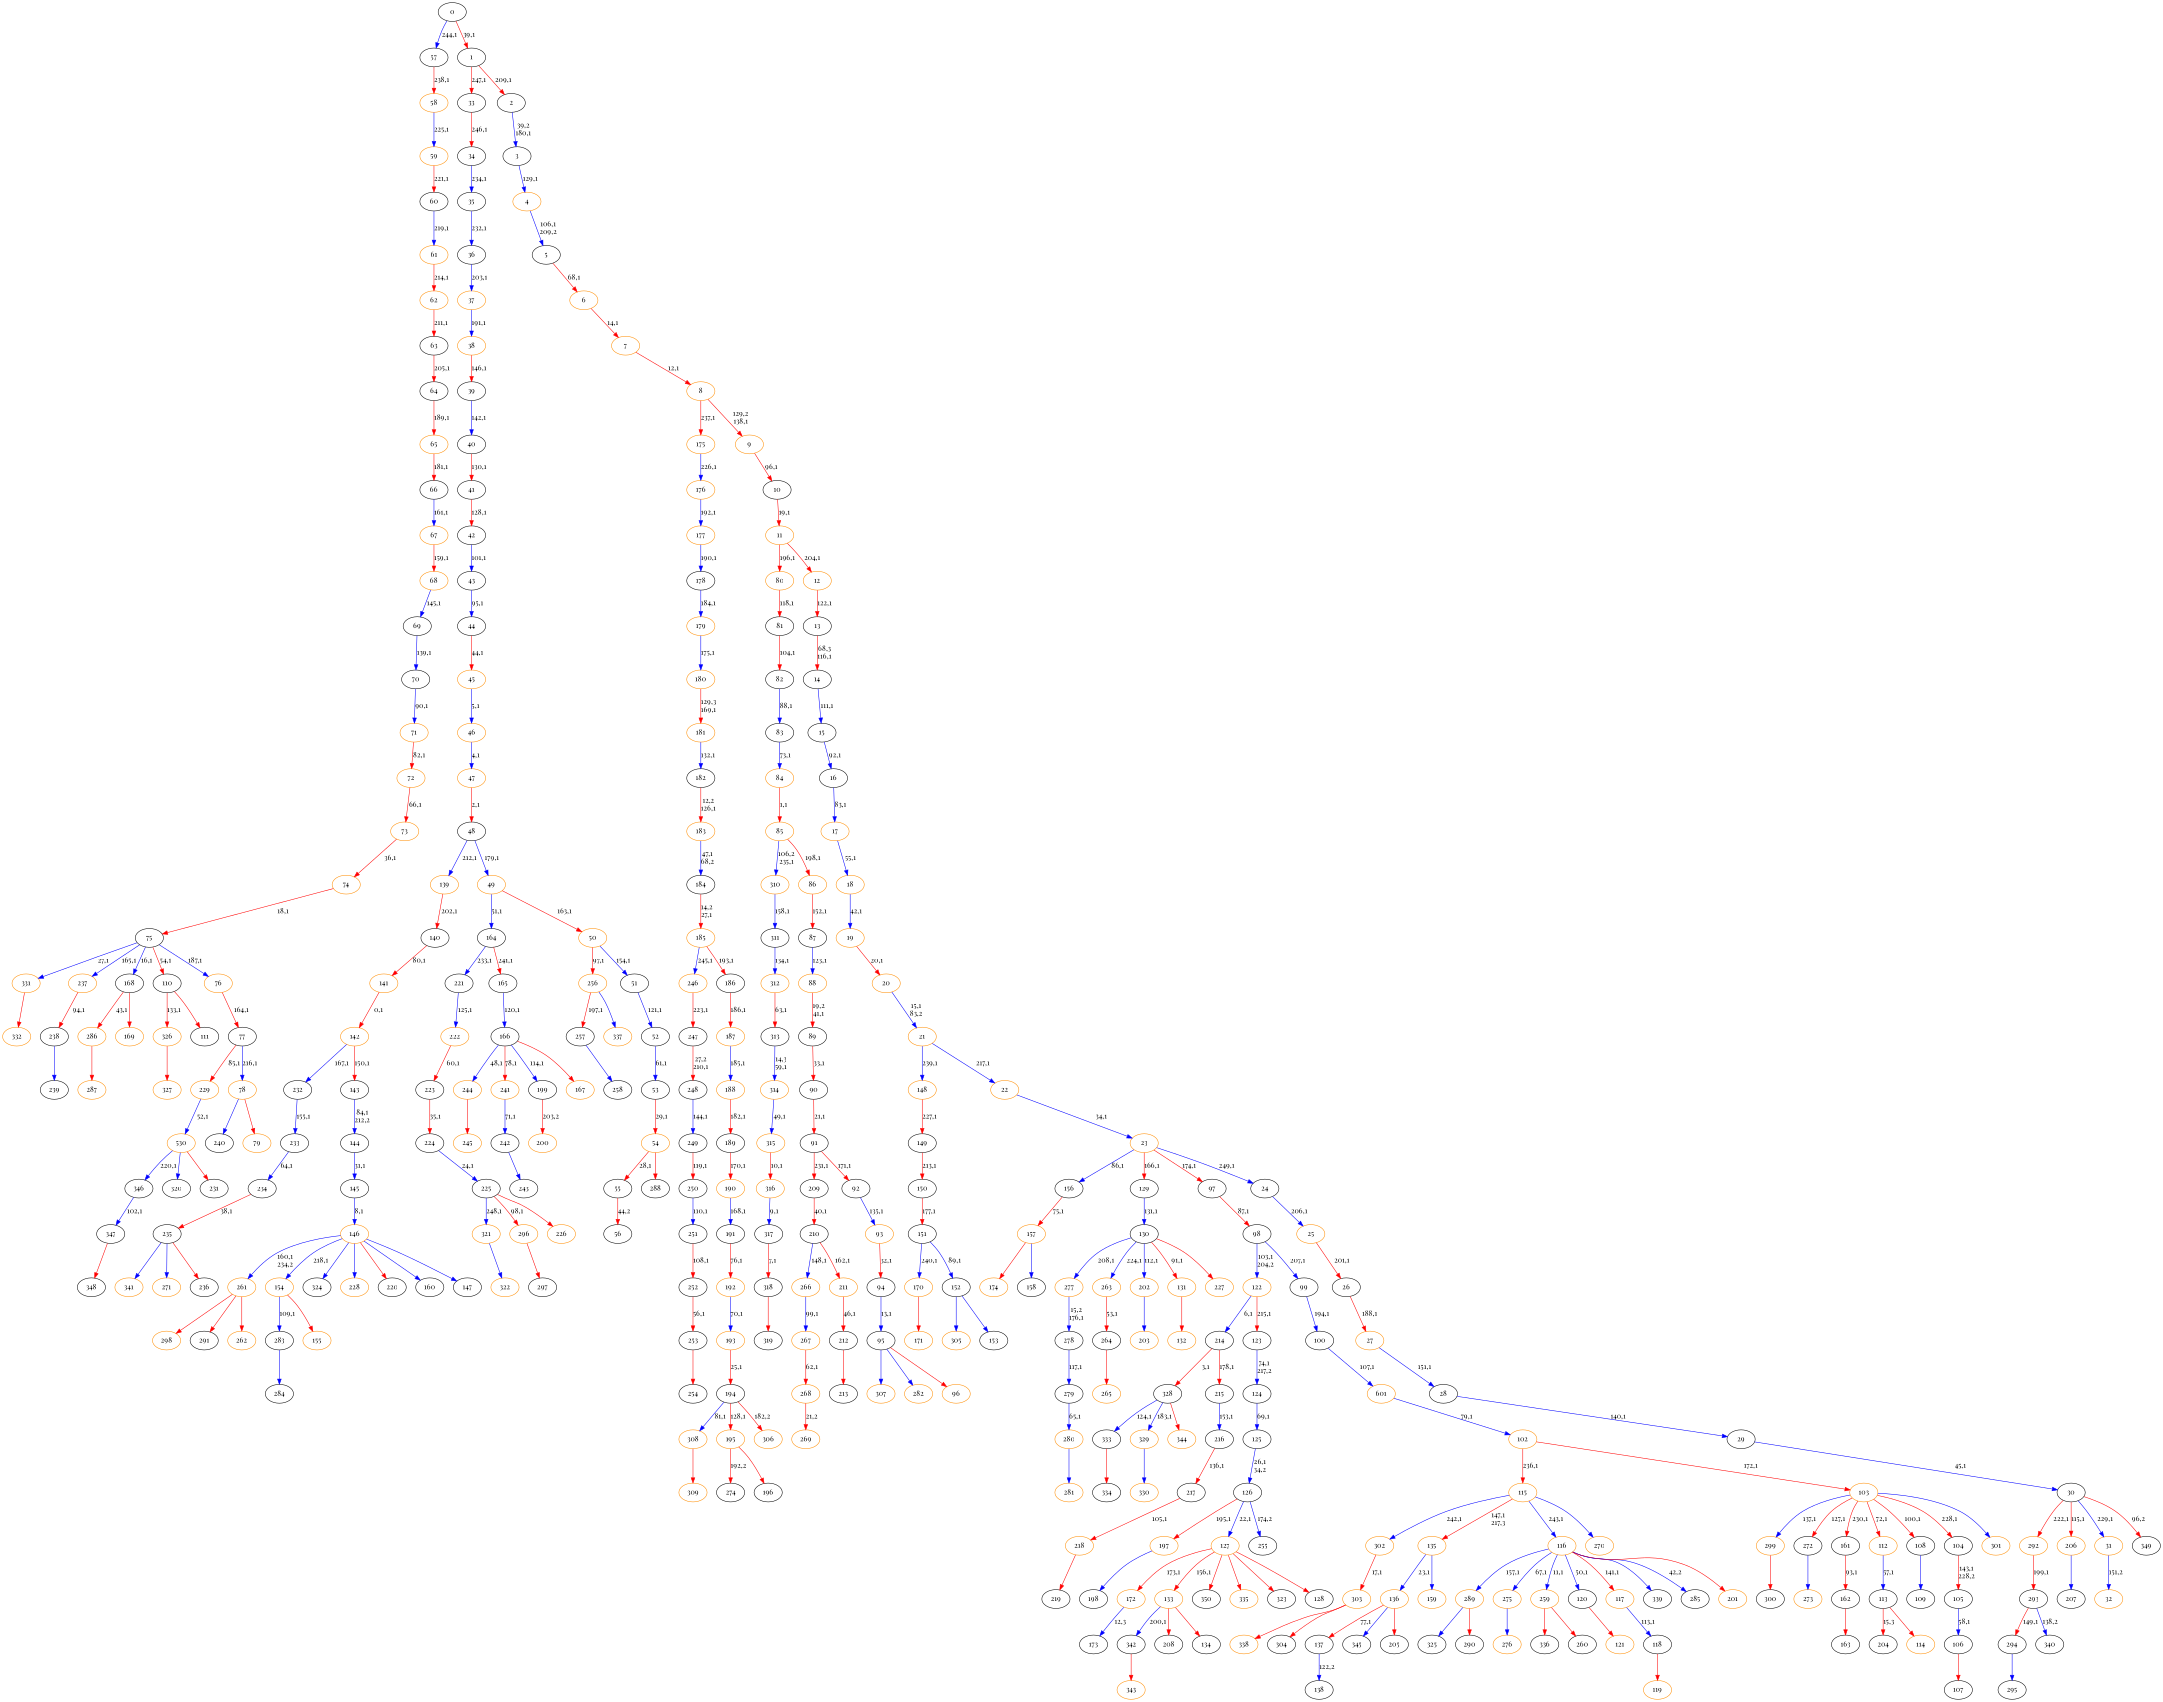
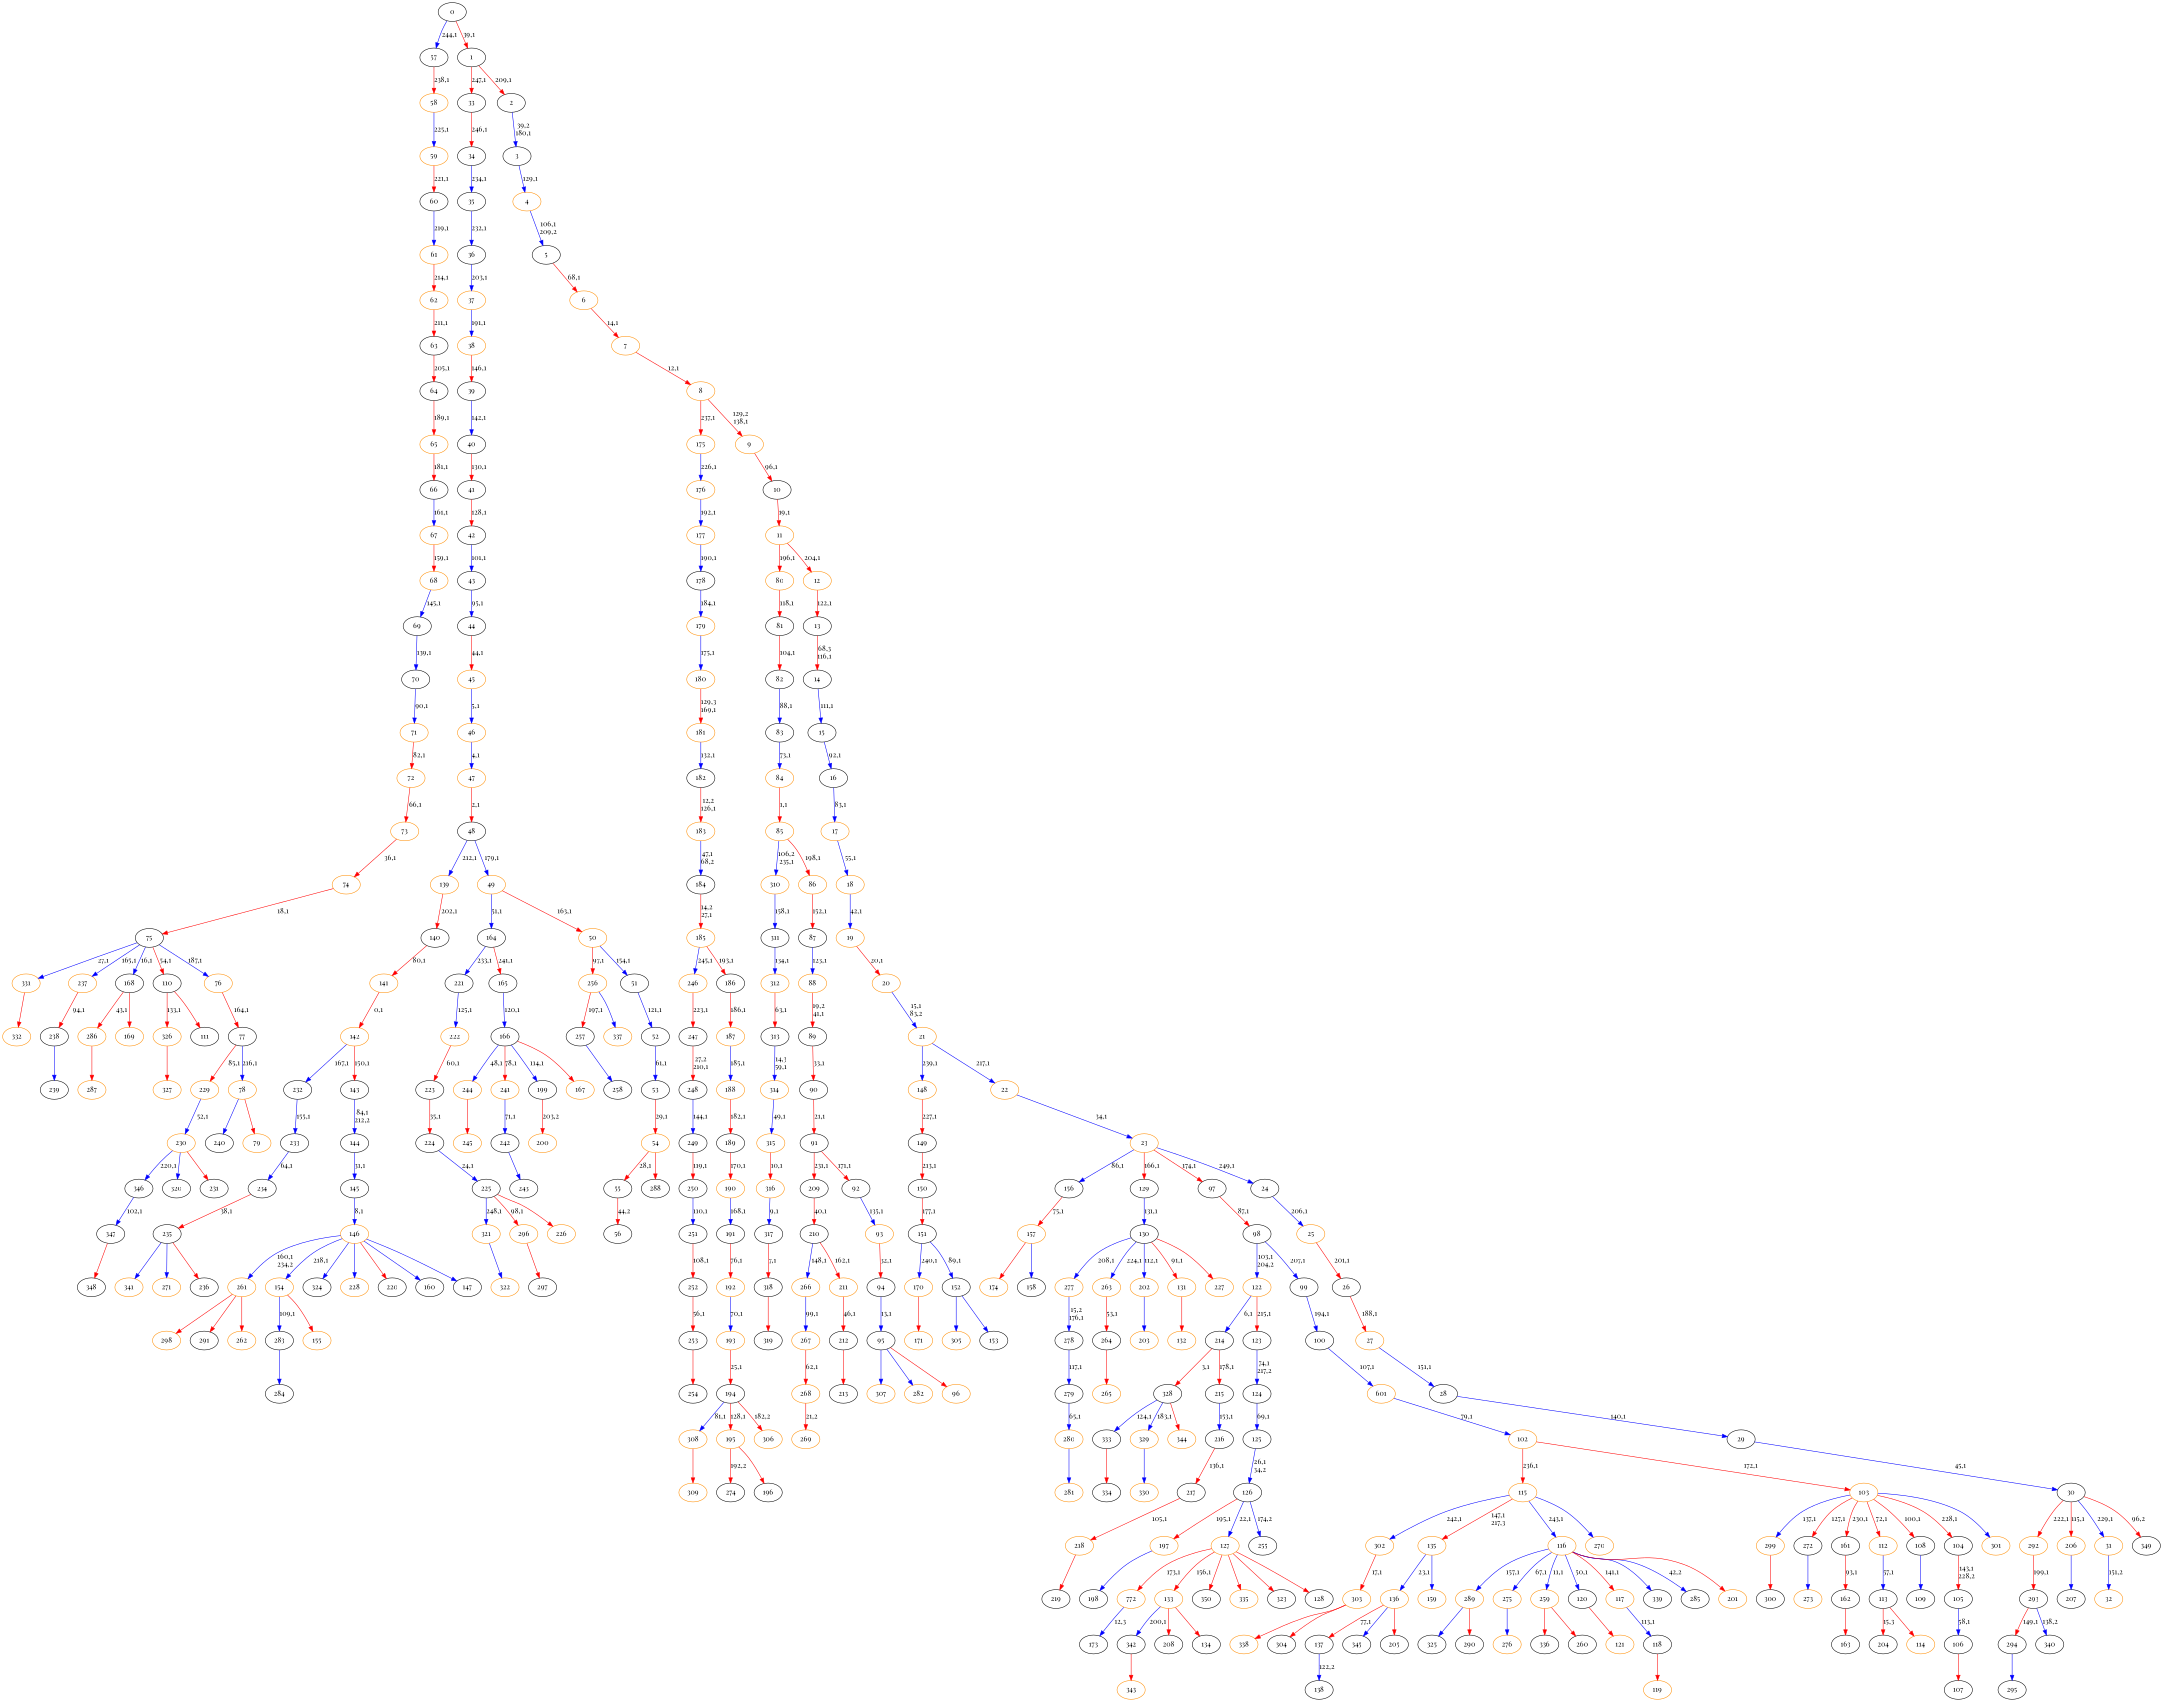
node "530": label "530" -> "230"
node "172": label "172" -> "772"
